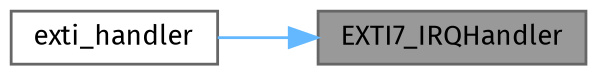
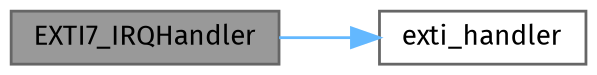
edge "exti_handler" -> "EXTI7_IRQHandler": reversed
